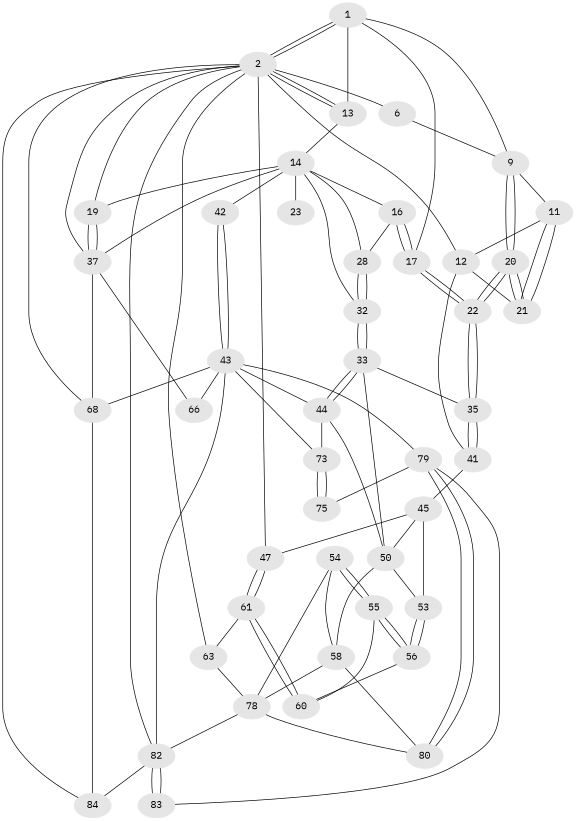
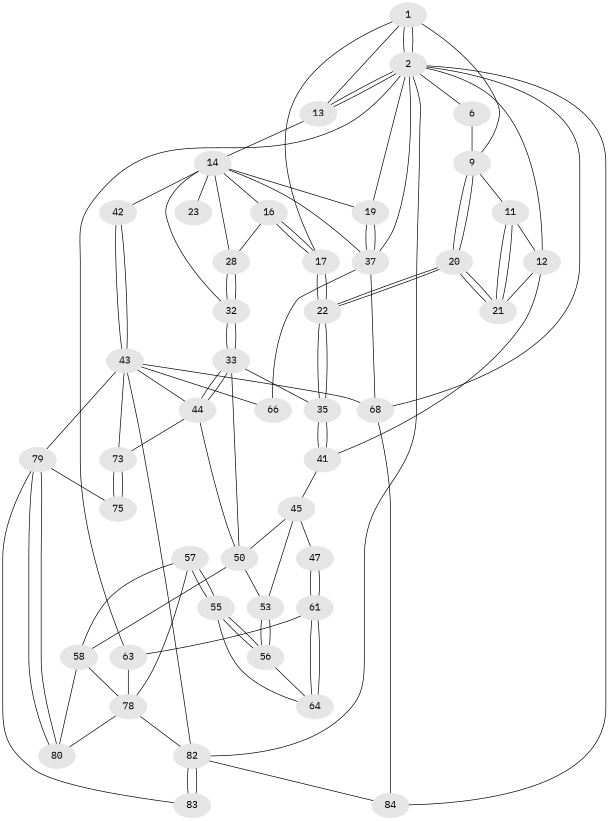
edge "2" -- "47": removed
node "54": label "54" -> "57"
node "60": label "60" -> "64"
